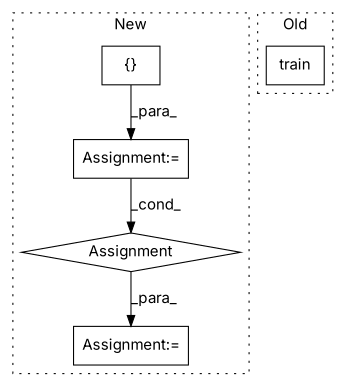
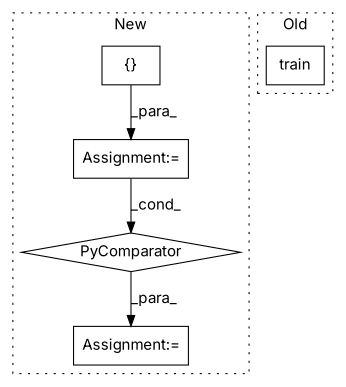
node "Assignment": label "Assignment" -> "PyComparator"
